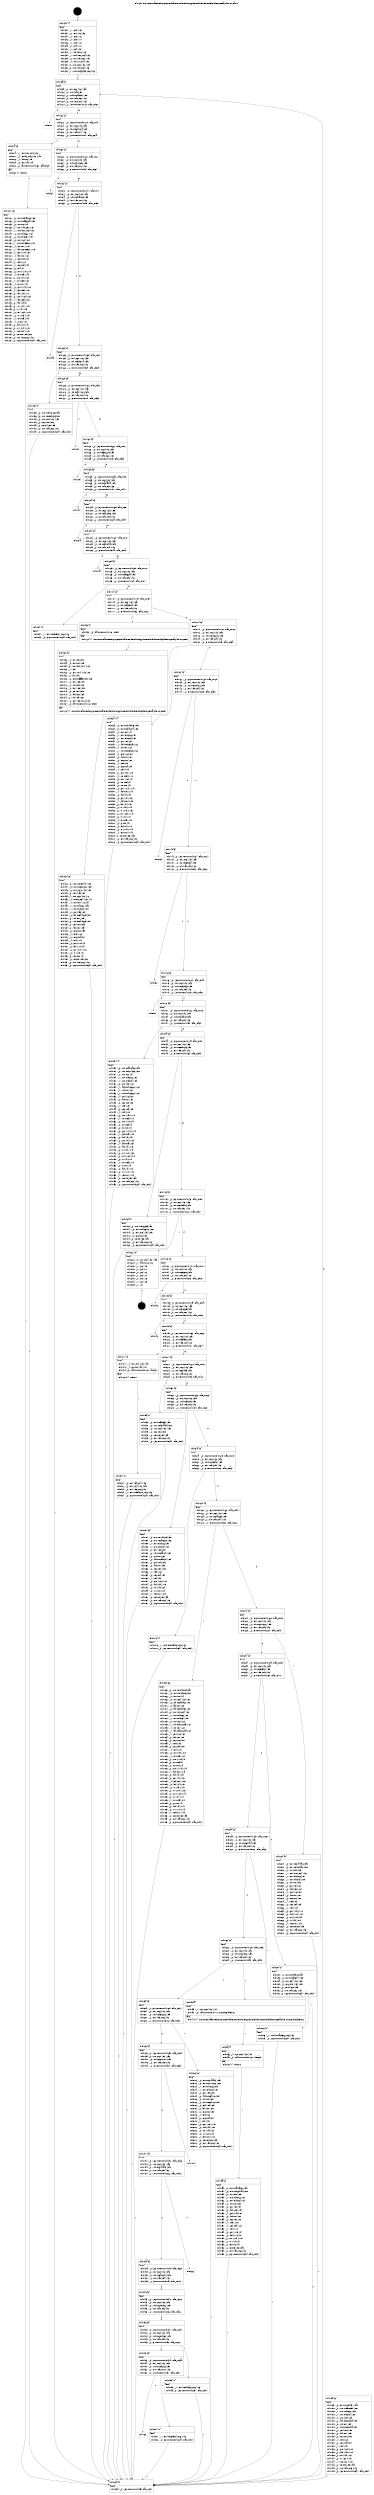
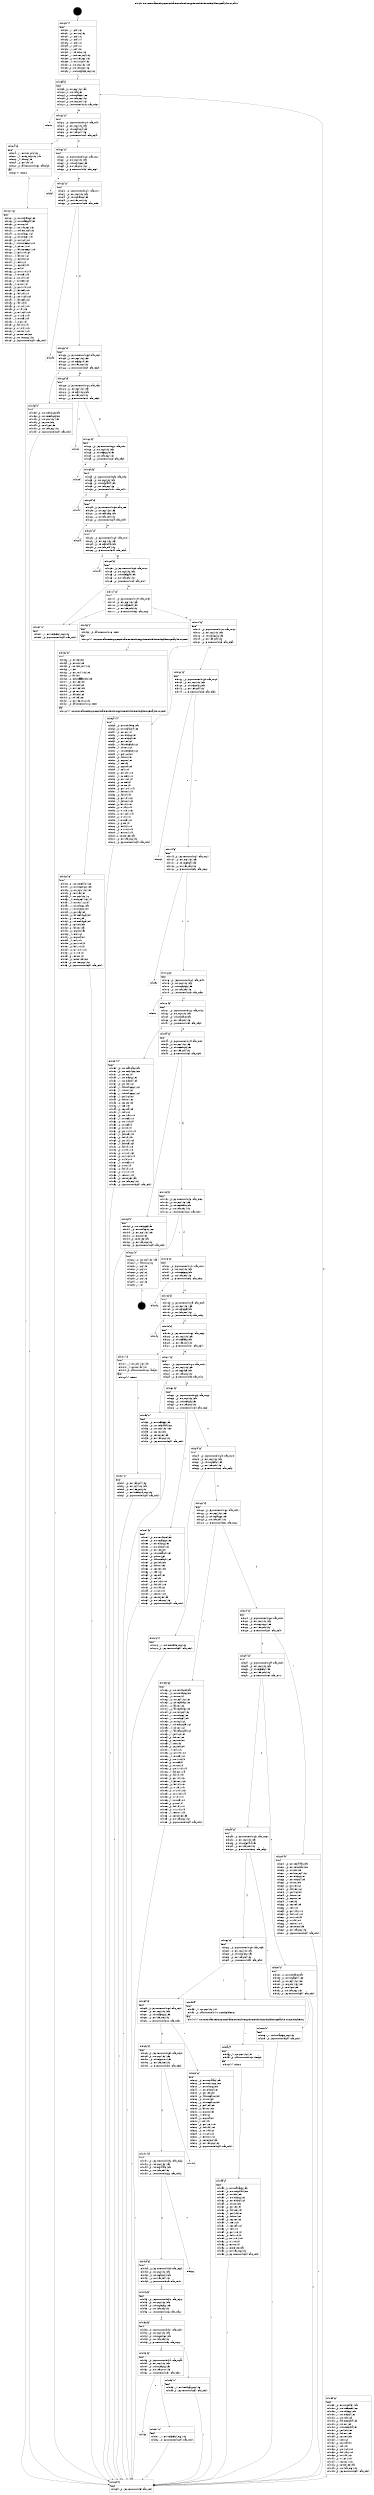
edge "0x401704 [25]" -> "0x401d53 [5]": now "0x401704 [25]" -> "0x401cd4 [12]"
